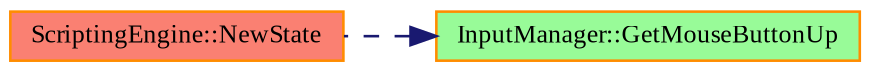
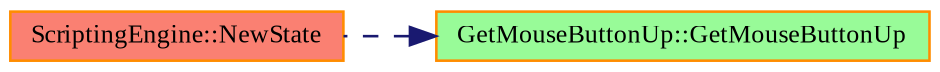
node "InputManager::GetMouseButtonUp": label "InputManager::GetMouseButtonUp" -> "GetMouseButtonUp::GetMouseButtonUp"
